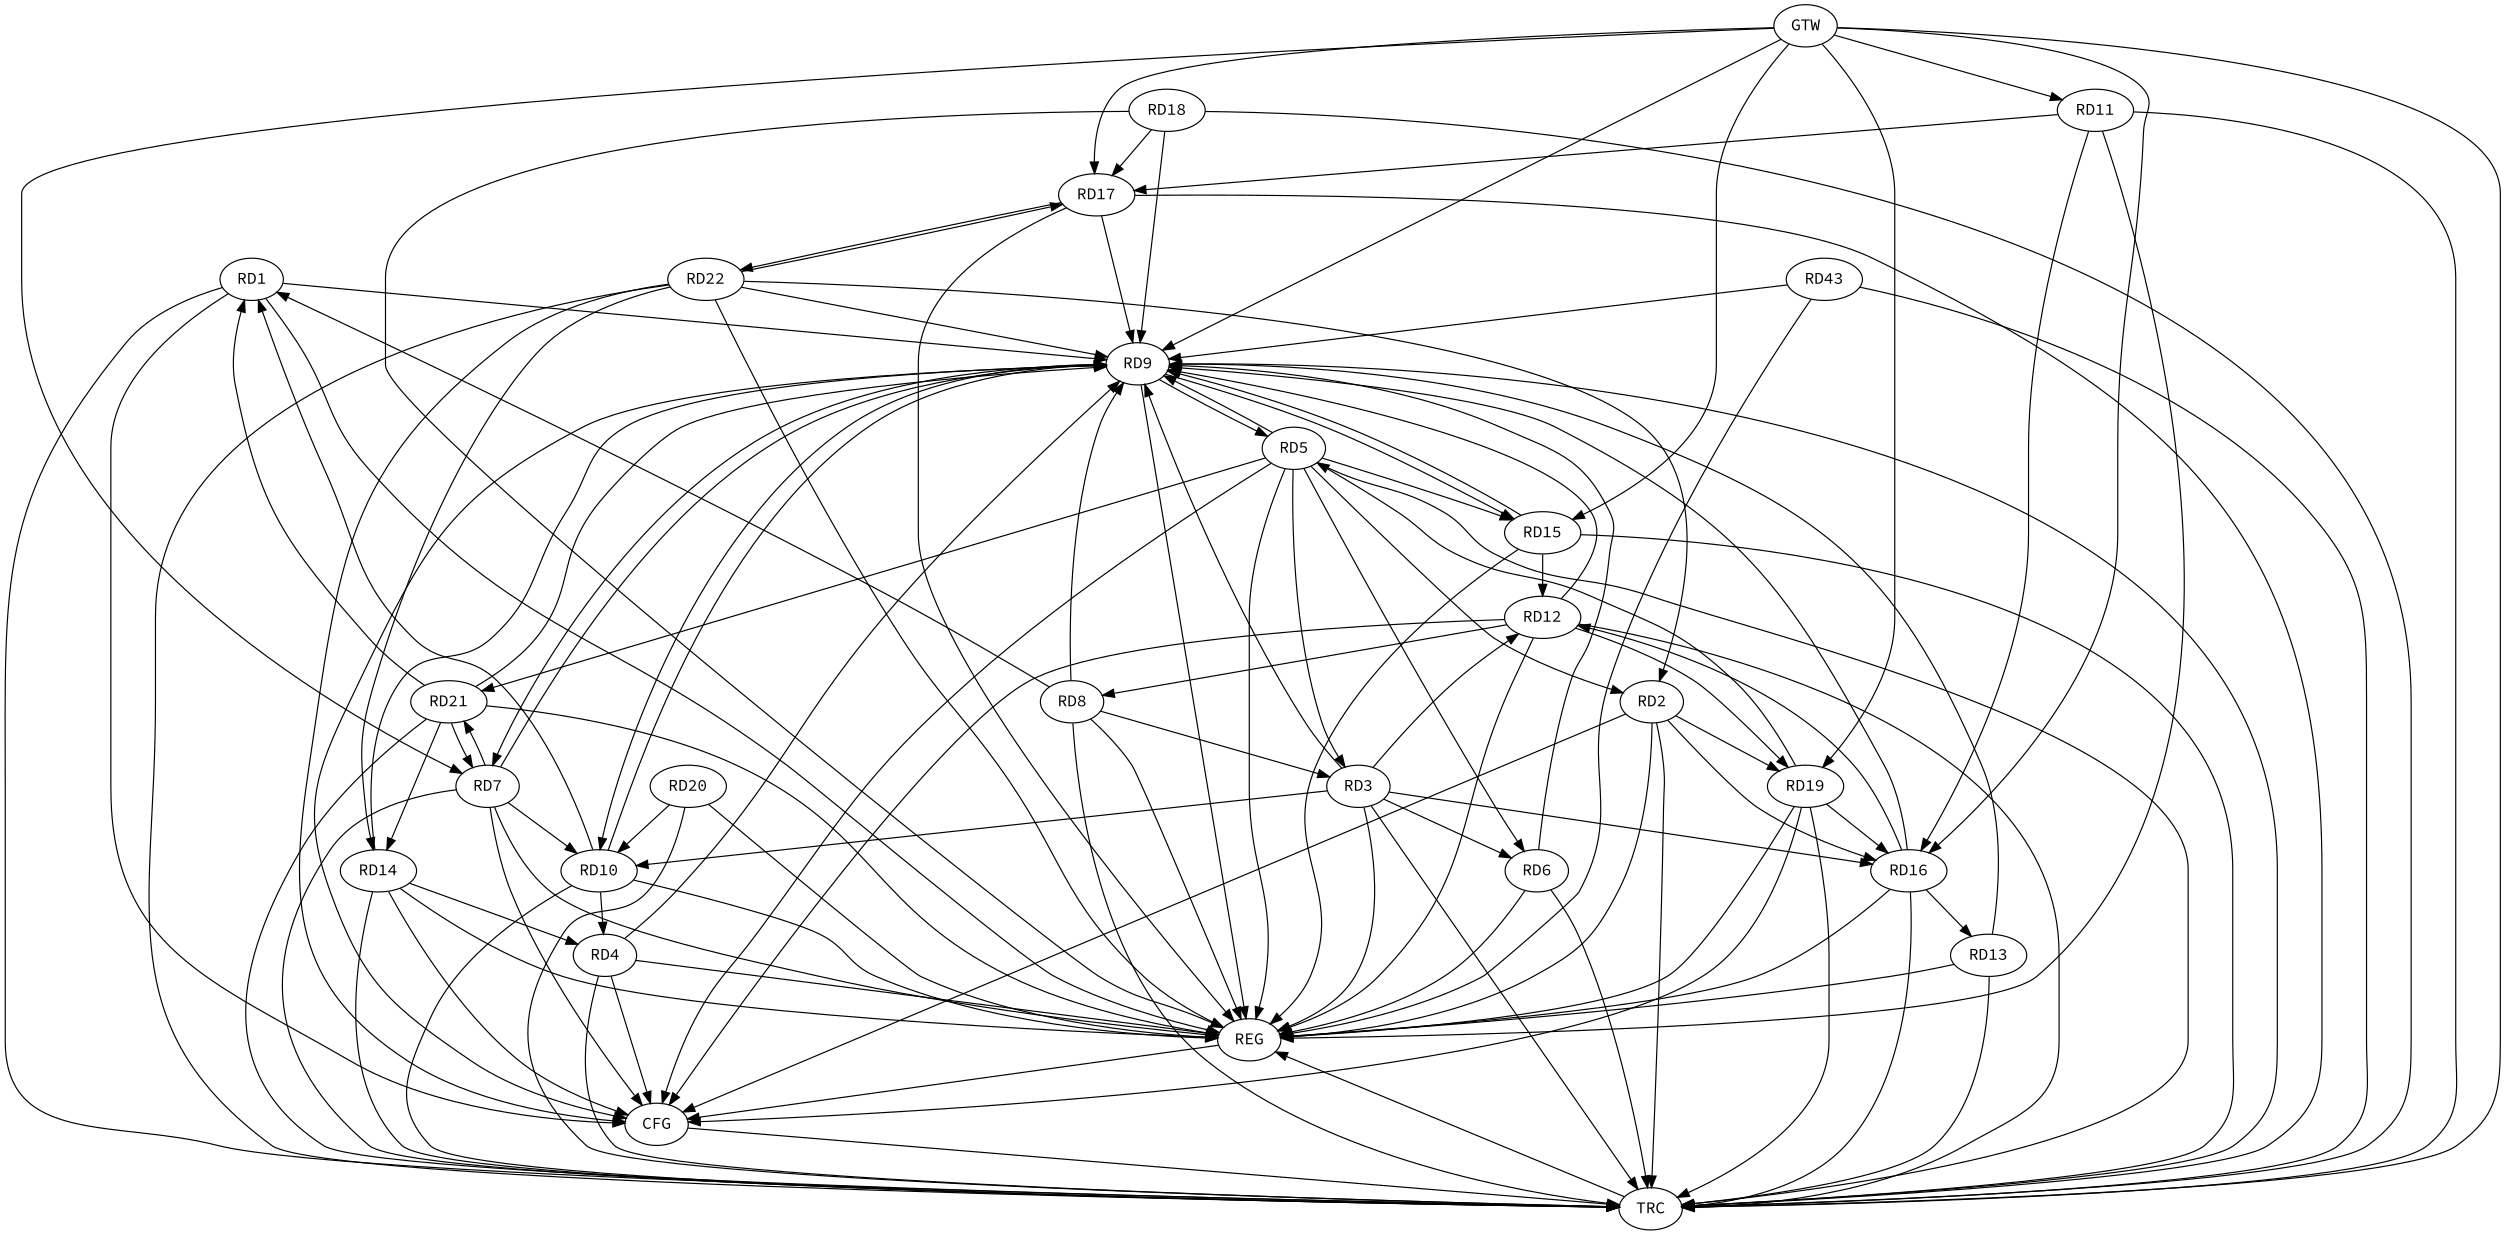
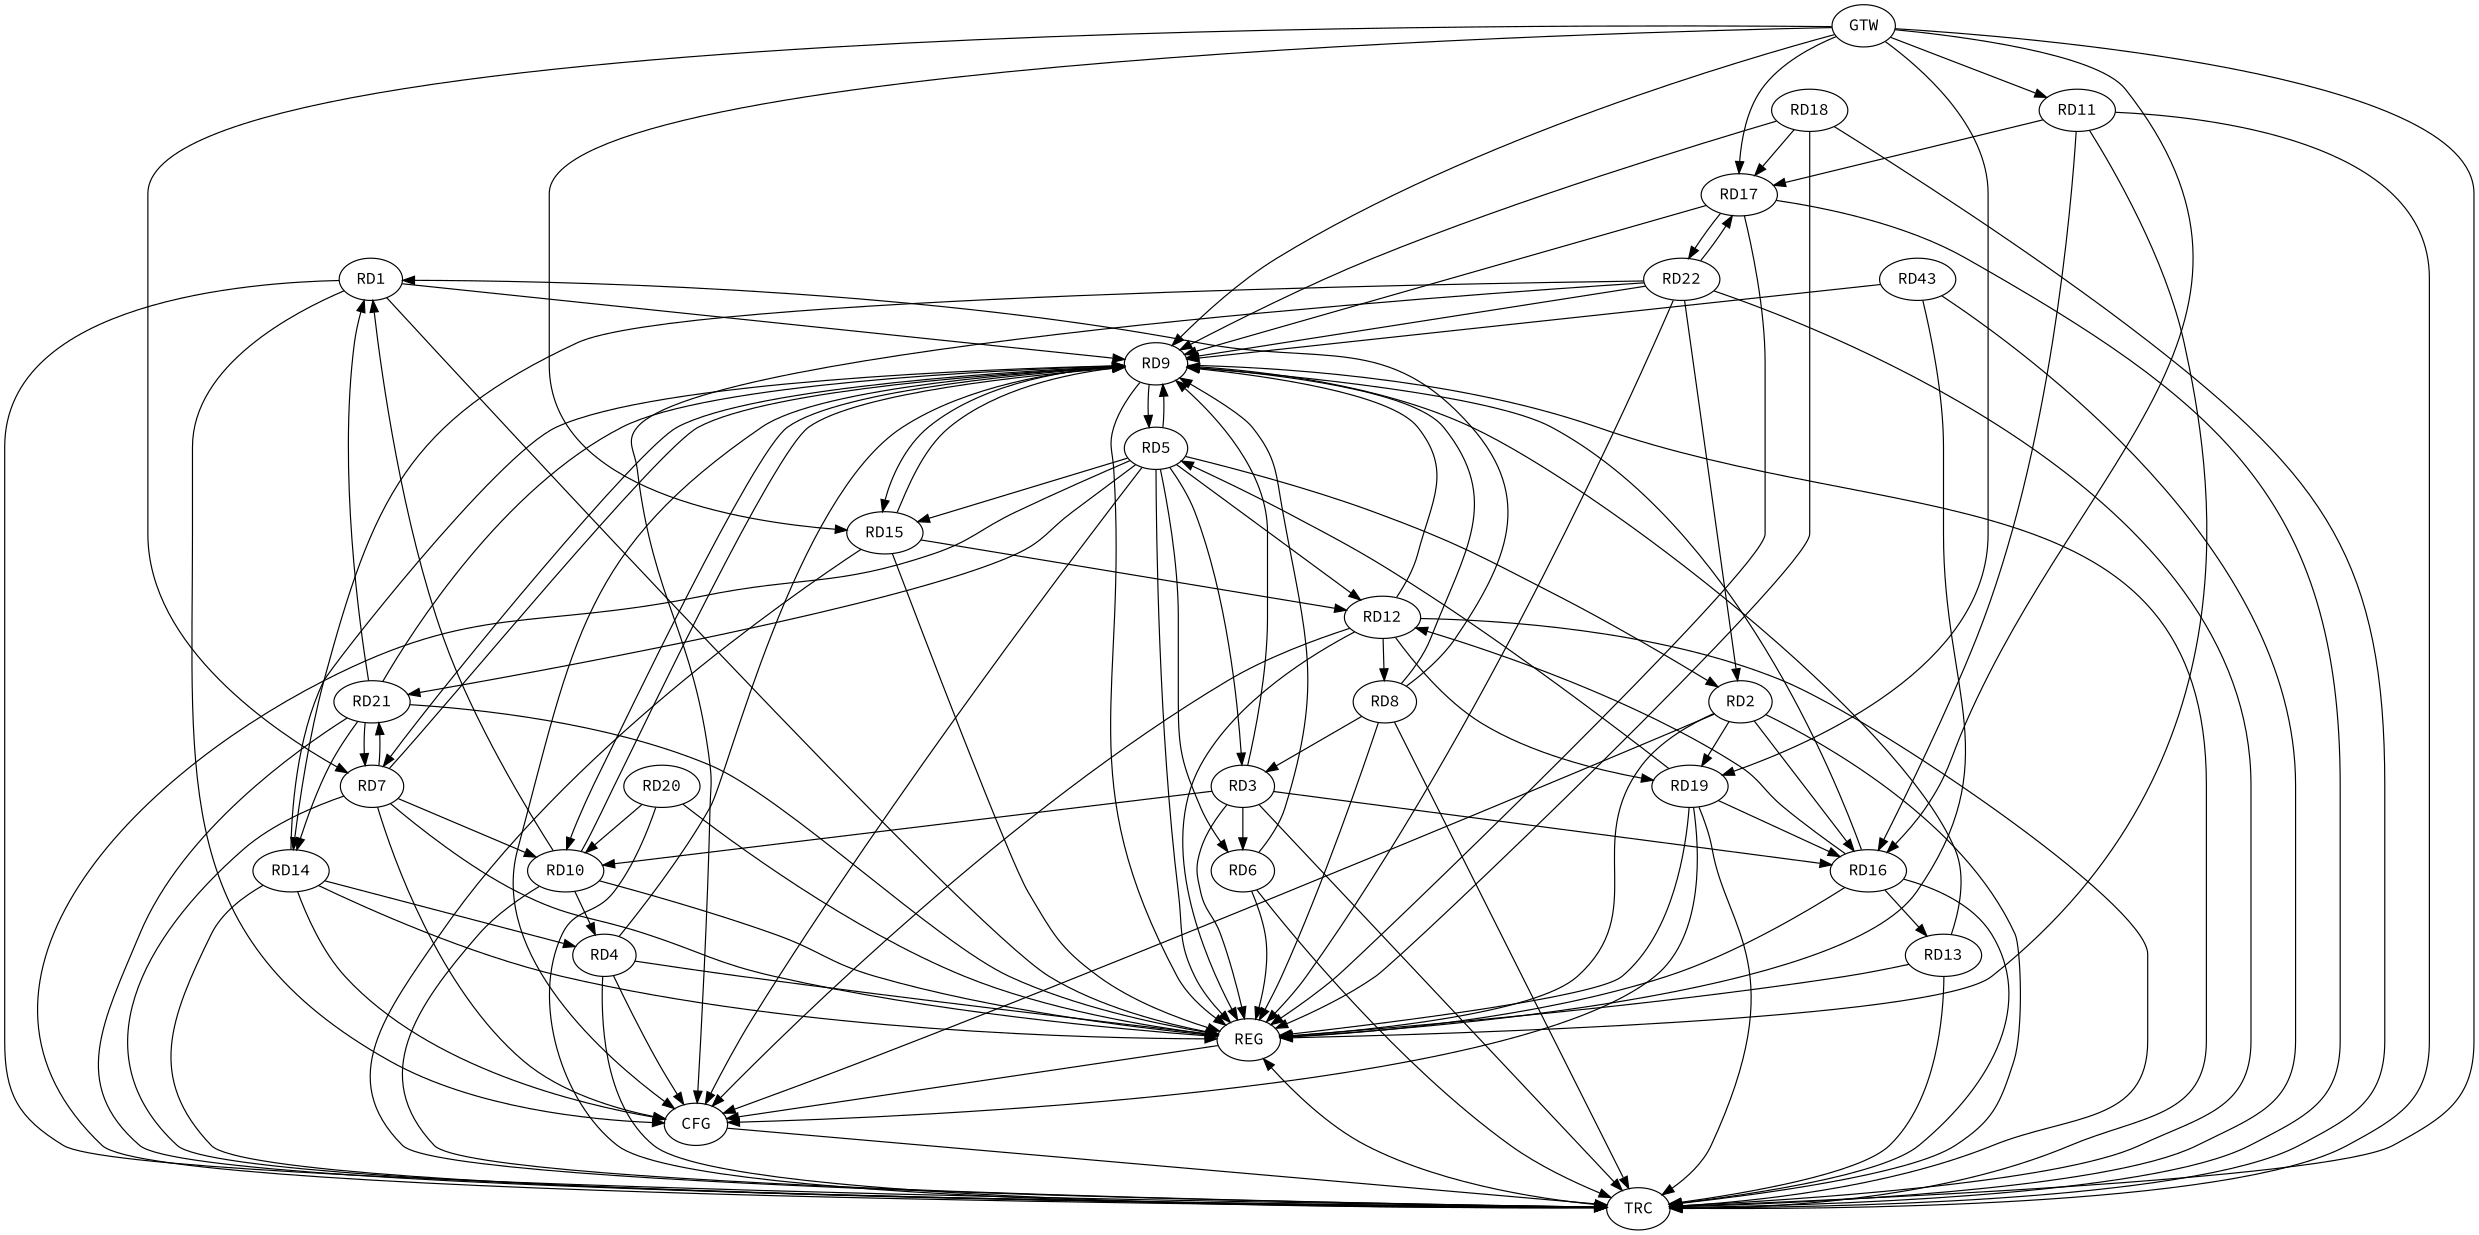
edge "RD3" -> "RD12": now "RD5" -> "RD12"
